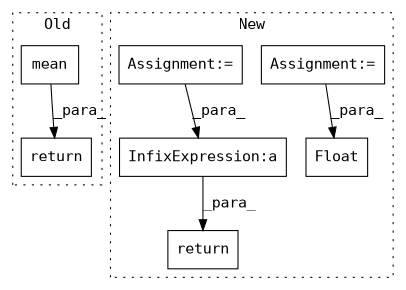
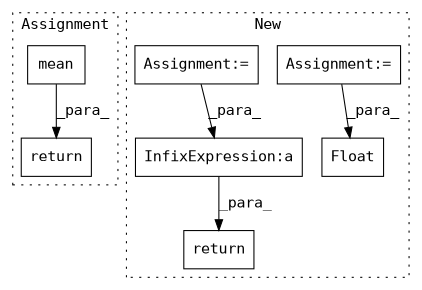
cluster "Old": label "Old" -> "Assignment"
